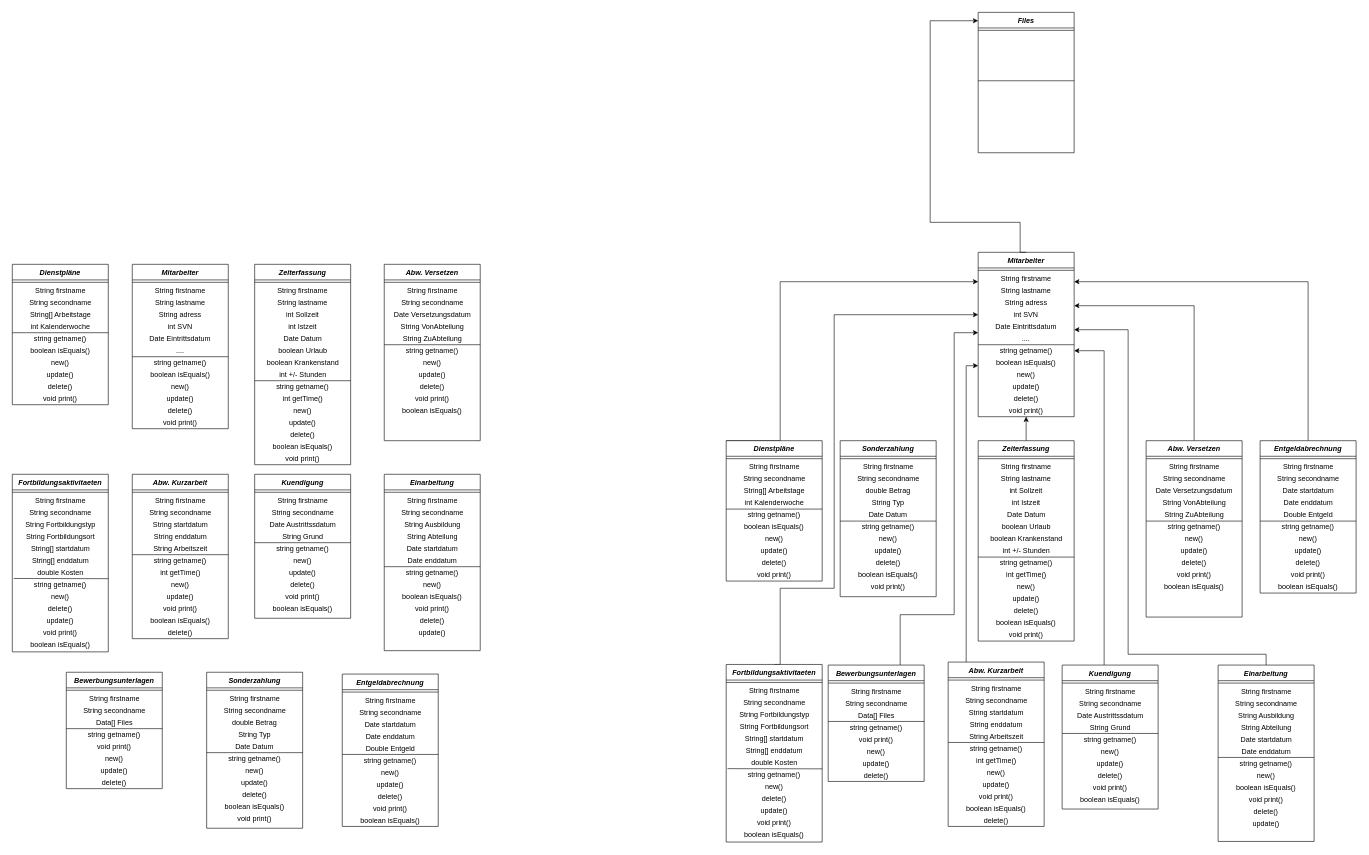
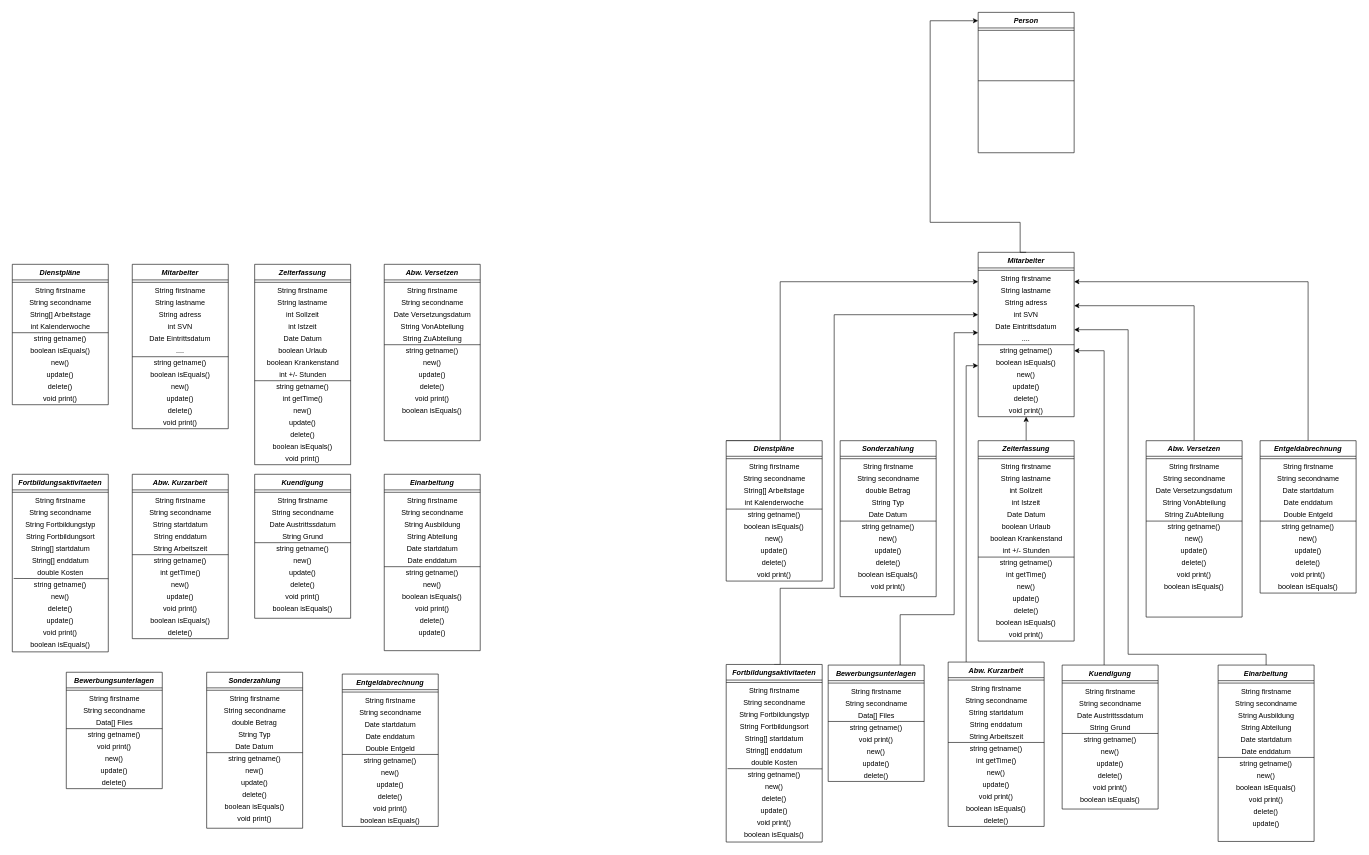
node "Files": label "Files" -> "Person"
